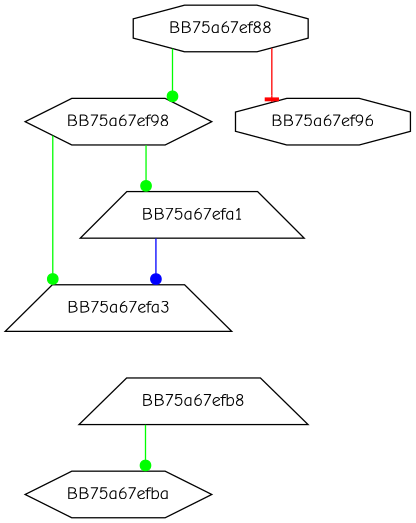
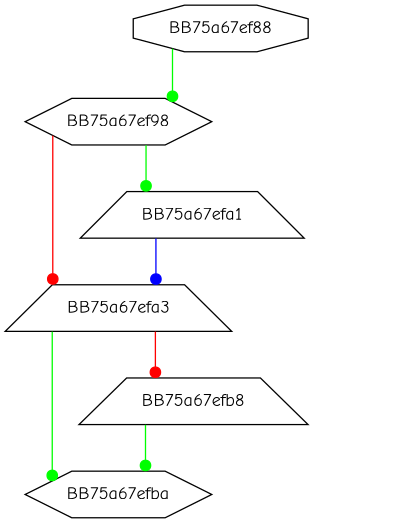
node "BB75a67ef96": removed
edge "BB75a67ef98" -> "BB75a67efa3": color green -> red
edge "BB75a67efa3" -> "BB75a67efb8": added
edge "BB75a67efa3" -> "BB75a67efba": added
